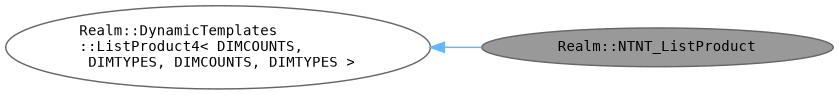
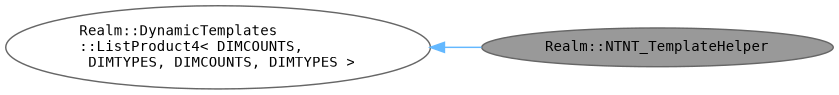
node "Realm::NTNT_ListProduct": label "Realm::NTNT_ListProduct" -> "Realm::NTNT_TemplateHelper"
